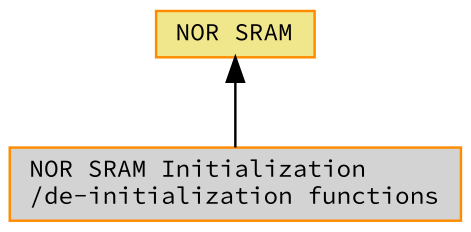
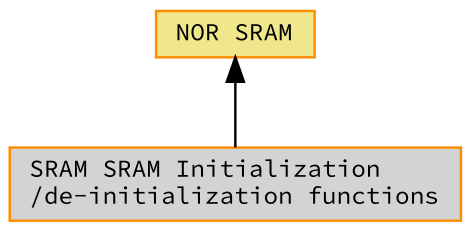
node "NOR SRAM Initialization /de-initialization functions": label "NOR SRAM Initialization /de-initialization functions" -> "SRAM SRAM Initialization /de-initialization functions"
